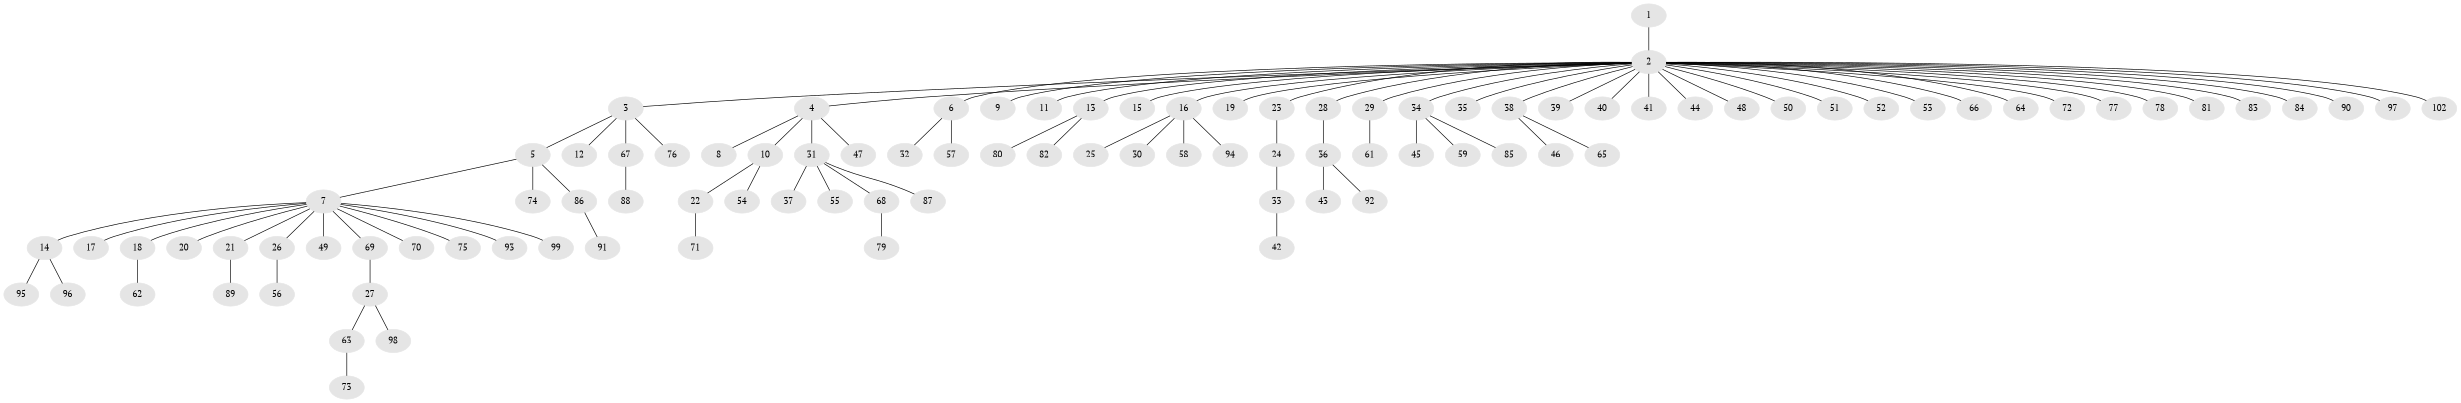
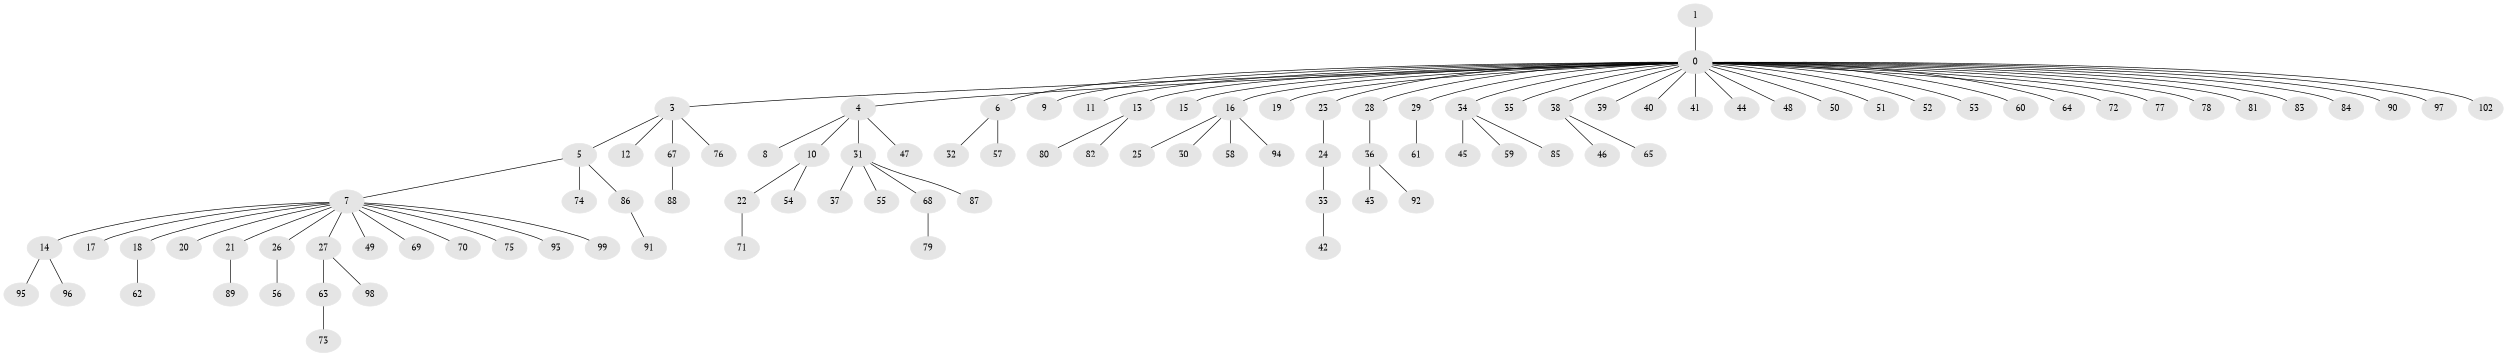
node "2": label "2" -> "0"
node "66": label "66" -> "60"
edge "69" -- "27": now "7" -- "27"
